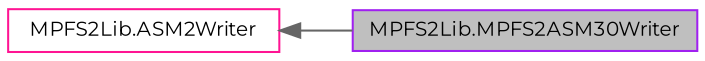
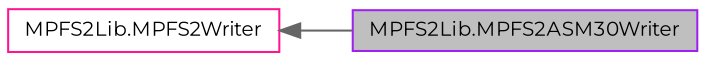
node "MPFS2Lib.ASM2Writer": label "MPFS2Lib.ASM2Writer" -> "MPFS2Lib.MPFS2Writer"
